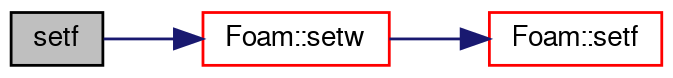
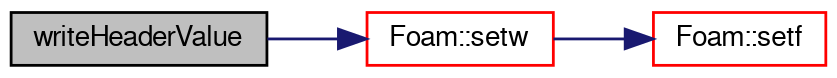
node "setf": label "setf" -> "writeHeaderValue"
